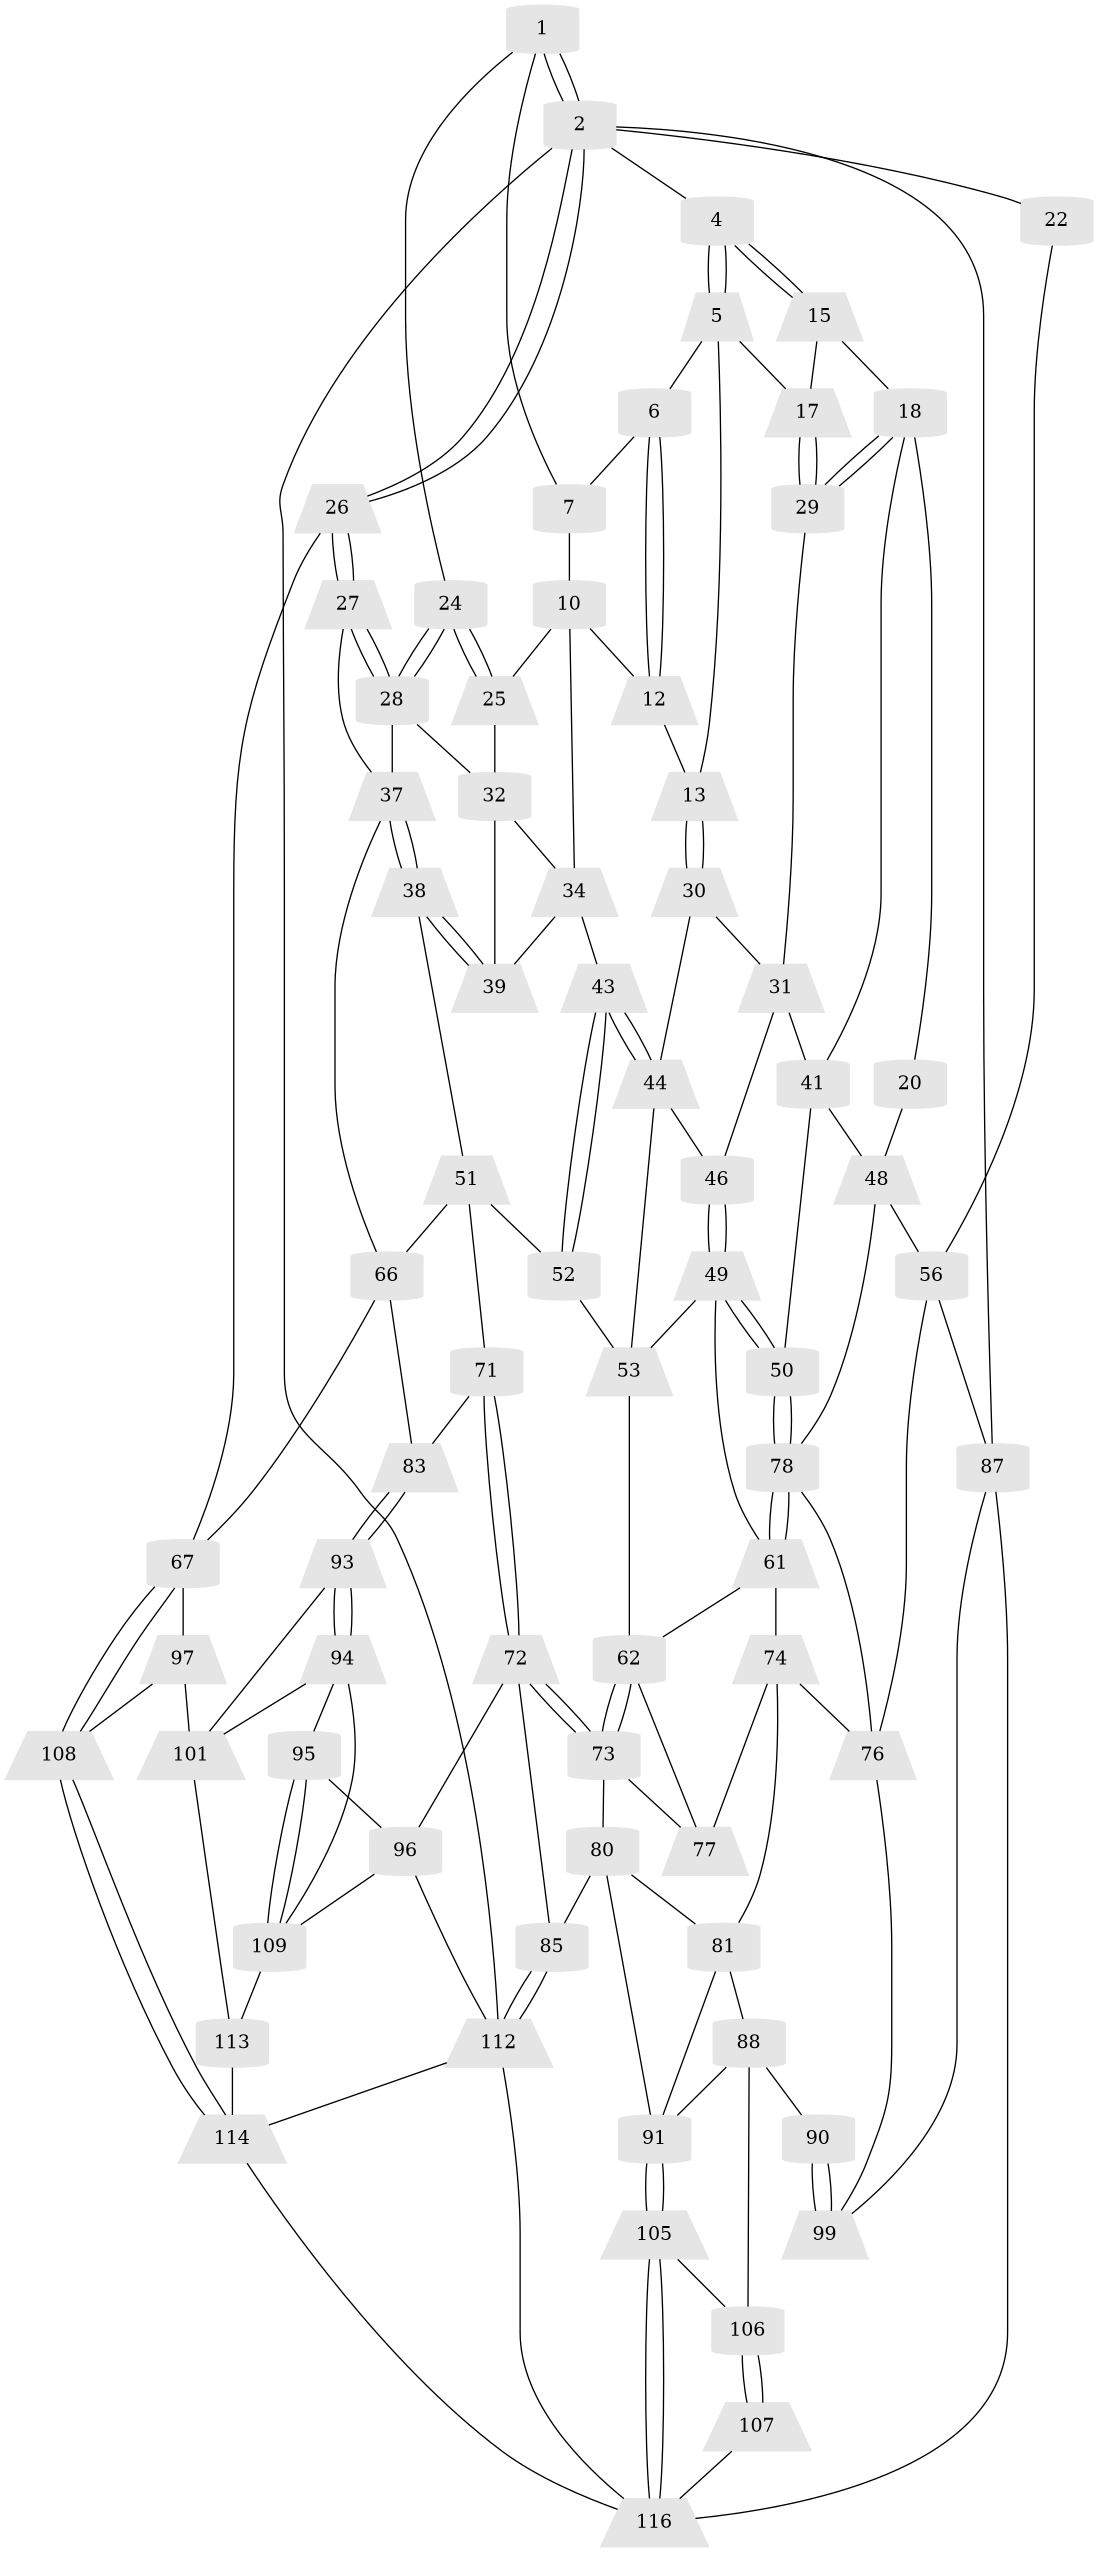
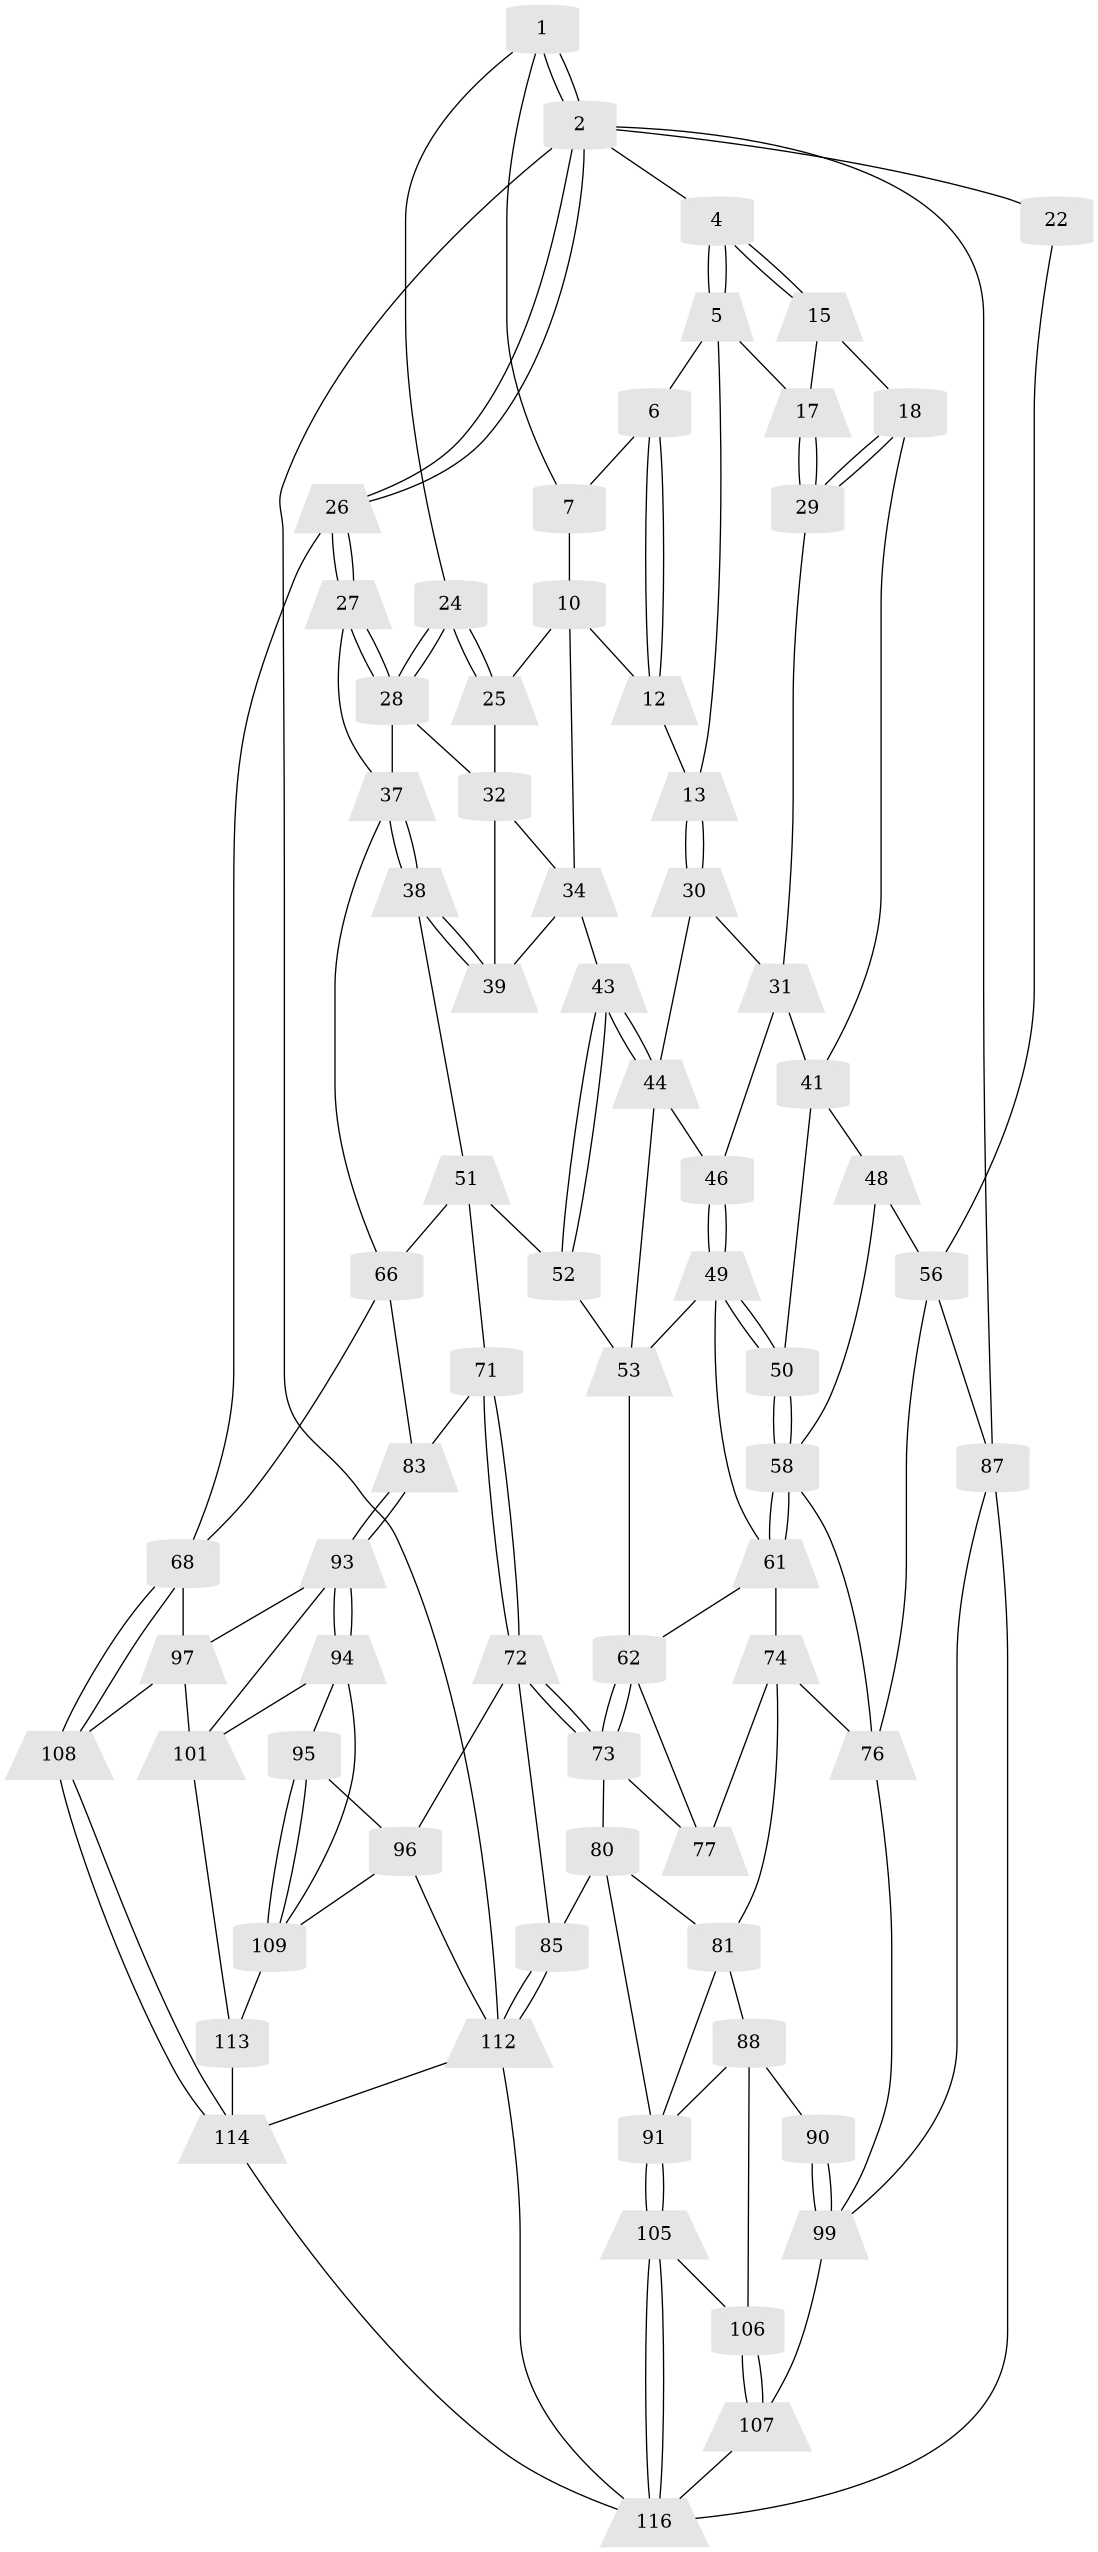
node "20": removed
node "78": label "78" -> "58"
node "67": label "67" -> "68"
edge "93" -- "97": added
edge "99" -- "107": added
